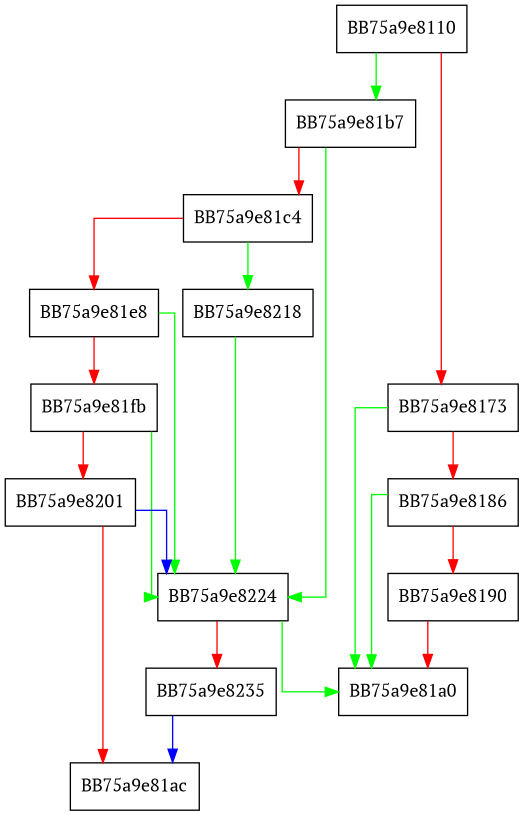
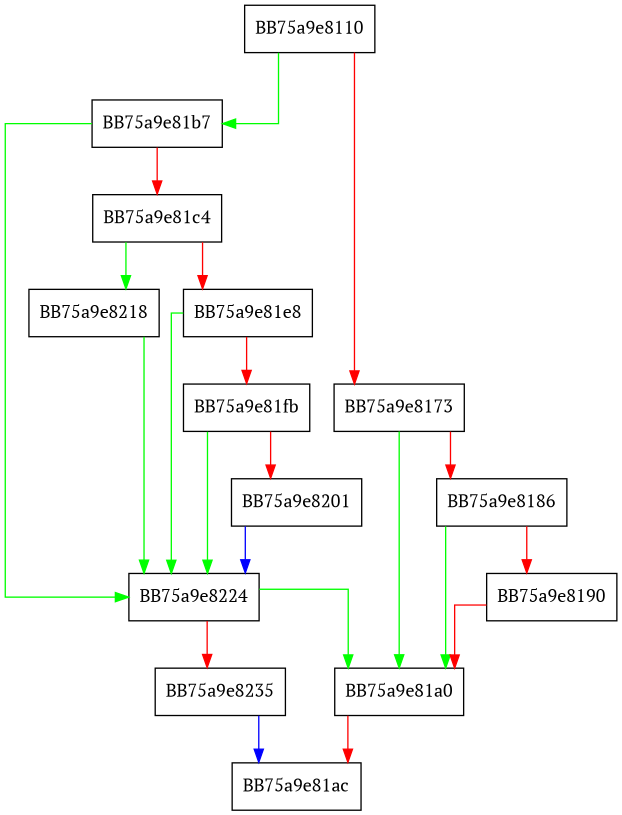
edge "BB75a9e8201" -> "BB75a9e81ac": now "BB75a9e81a0" -> "BB75a9e81ac"
